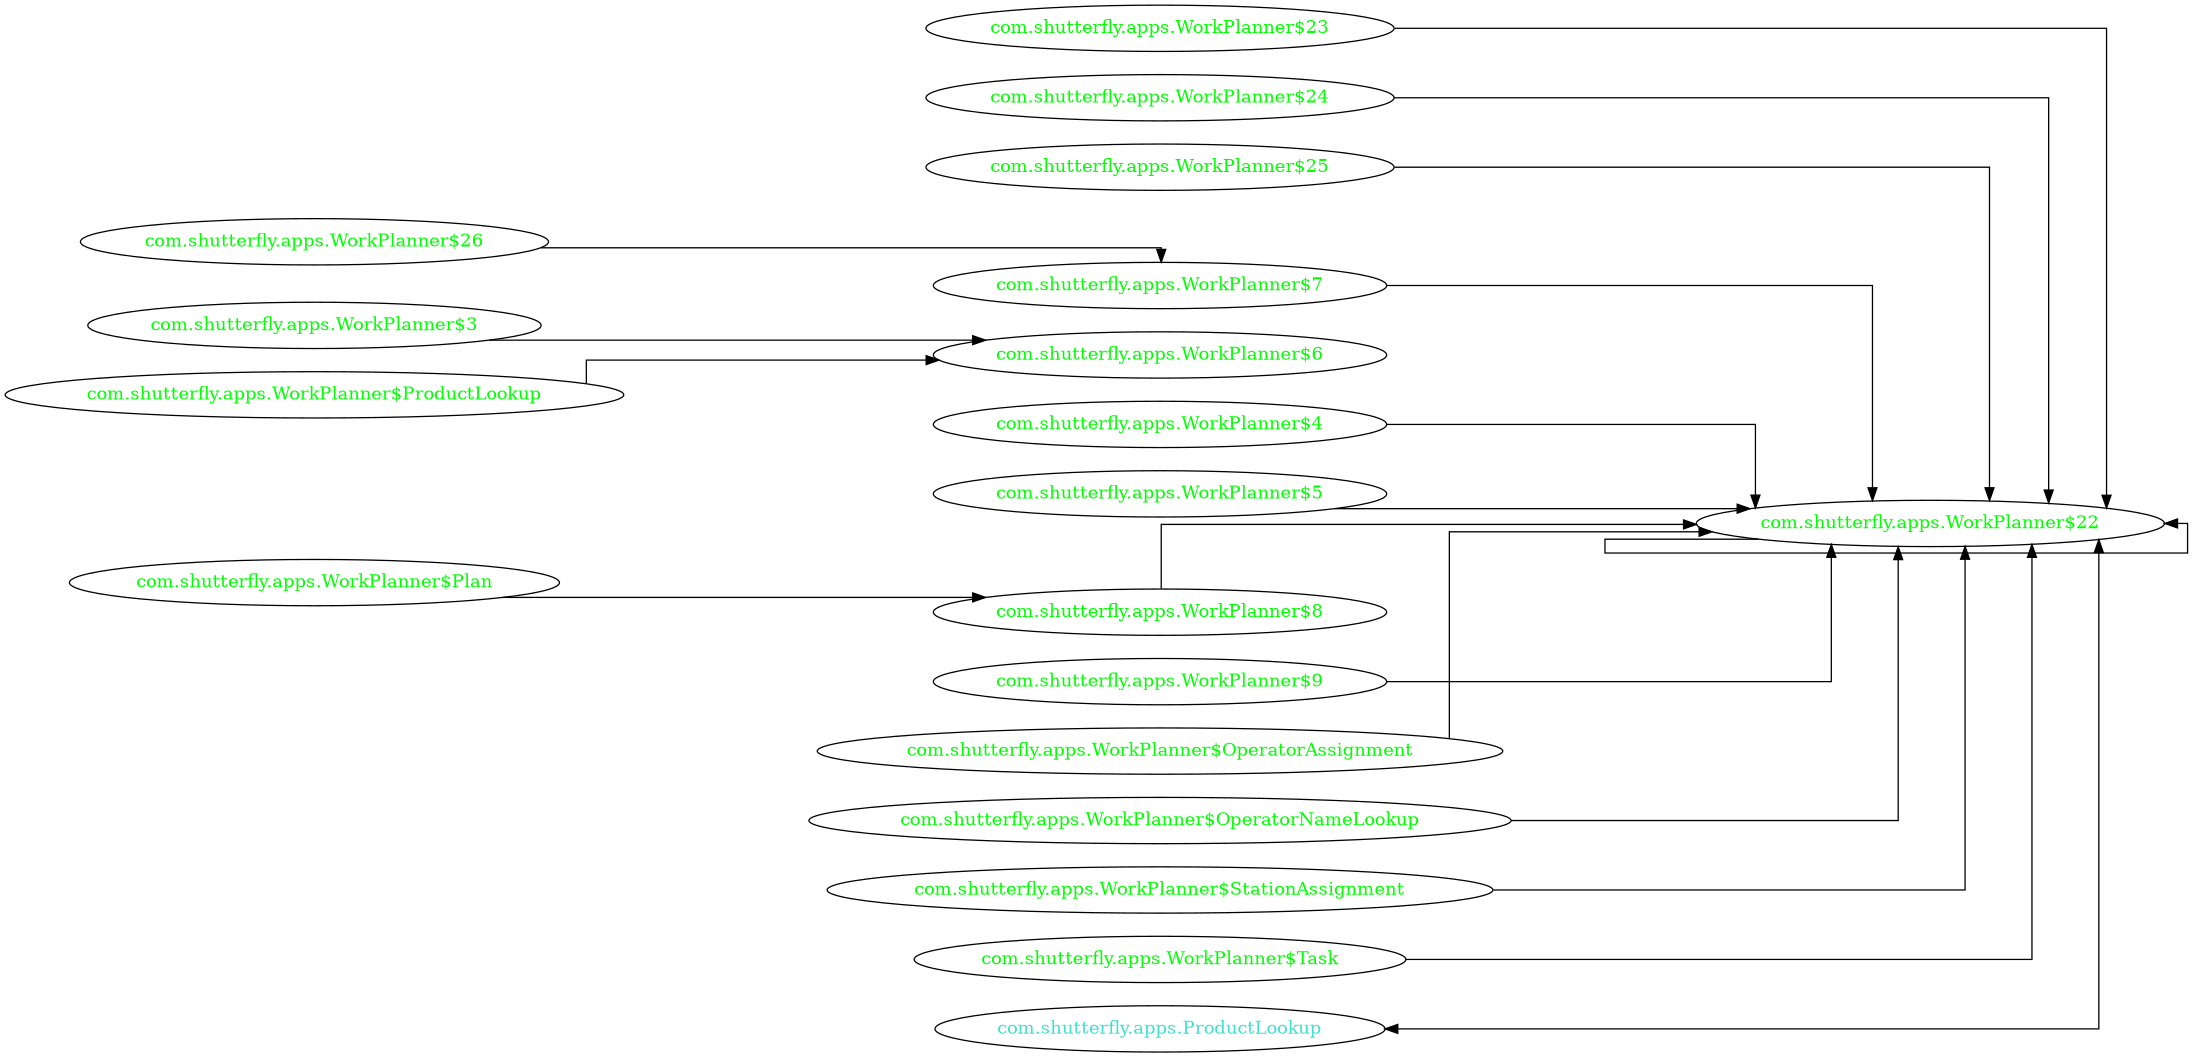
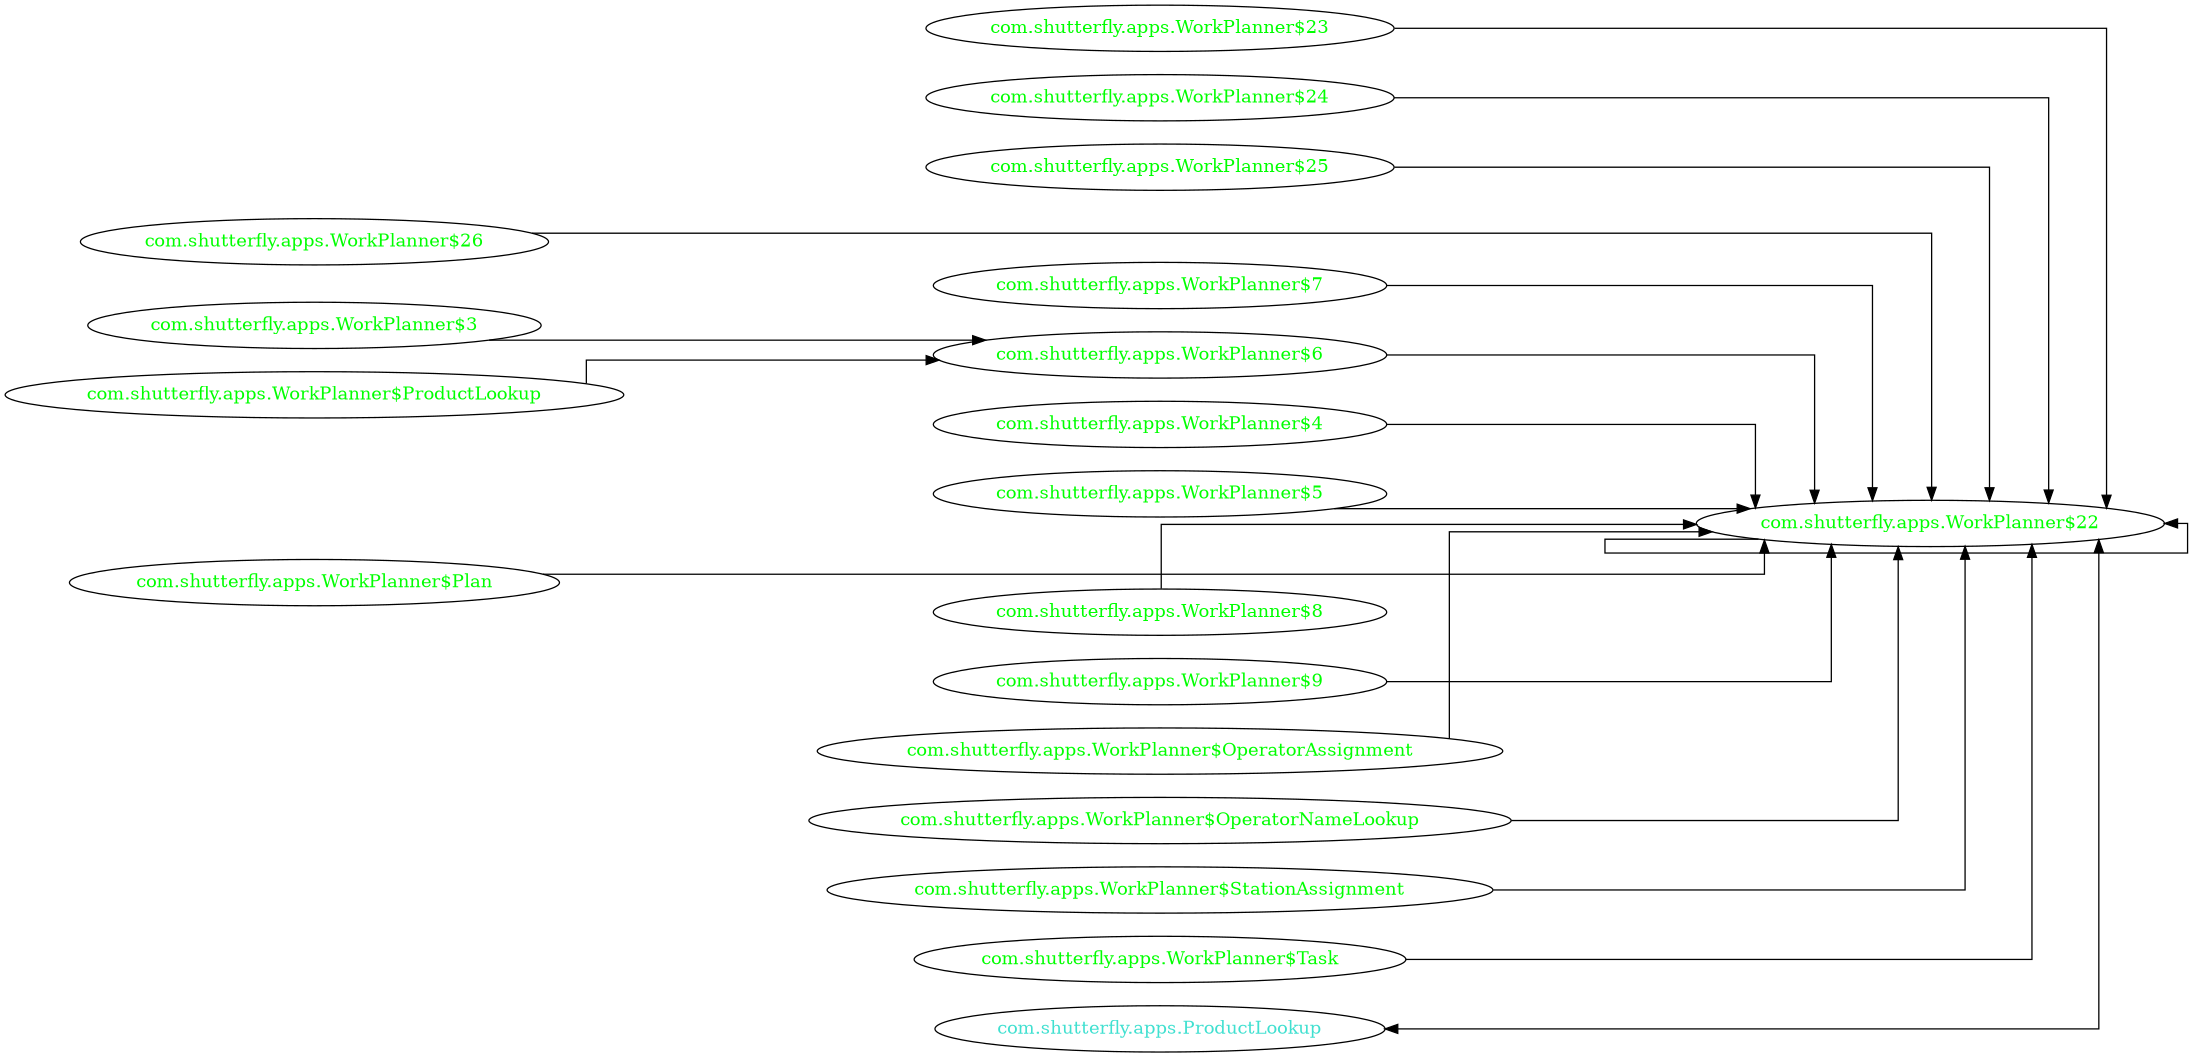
edge "com.shutterfly.apps.WorkPlanner$26" -> "com.shutterfly.apps.WorkPlanner$7": now "com.shutterfly.apps.WorkPlanner$26" -> "com.shutterfly.apps.WorkPlanner$22"
edge "com.shutterfly.apps.WorkPlanner$6" -> "com.shutterfly.apps.WorkPlanner$22": added
edge "com.shutterfly.apps.WorkPlanner$Plan" -> "com.shutterfly.apps.WorkPlanner$8": now "com.shutterfly.apps.WorkPlanner$Plan" -> "com.shutterfly.apps.WorkPlanner$22"
